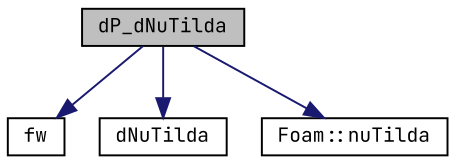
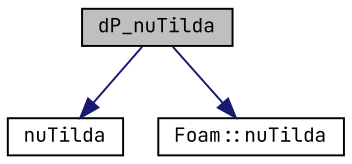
node "dP_dNuTilda": label "dP_dNuTilda" -> "dP_nuTilda"
node "fw": removed
node "dNuTilda": label "dNuTilda" -> "nuTilda"
